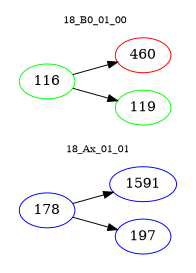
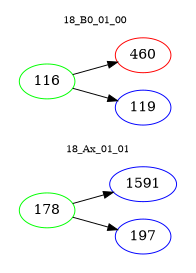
node "119": color green -> blue
node "178": color blue -> green
